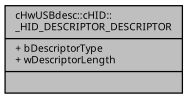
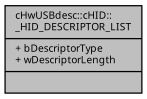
node "cHwUSBdesc::cHID::": text "_HID_DESCRIPTOR_DESCRIPTOR" -> "_HID_DESCRIPTOR_LIST"
